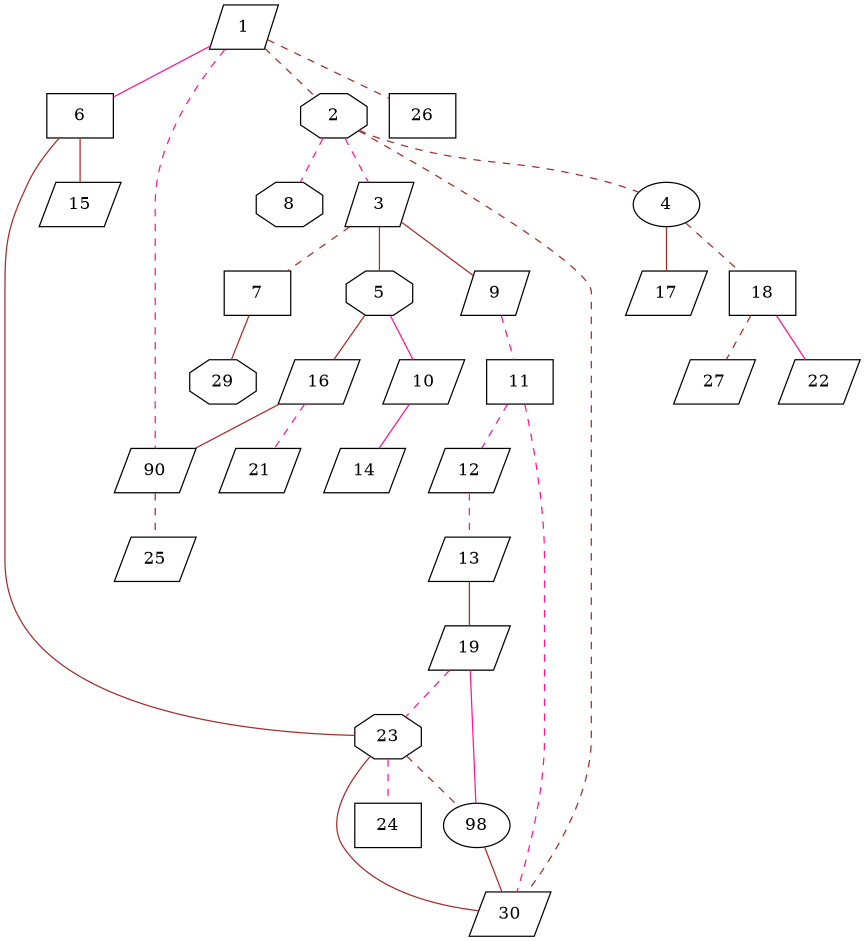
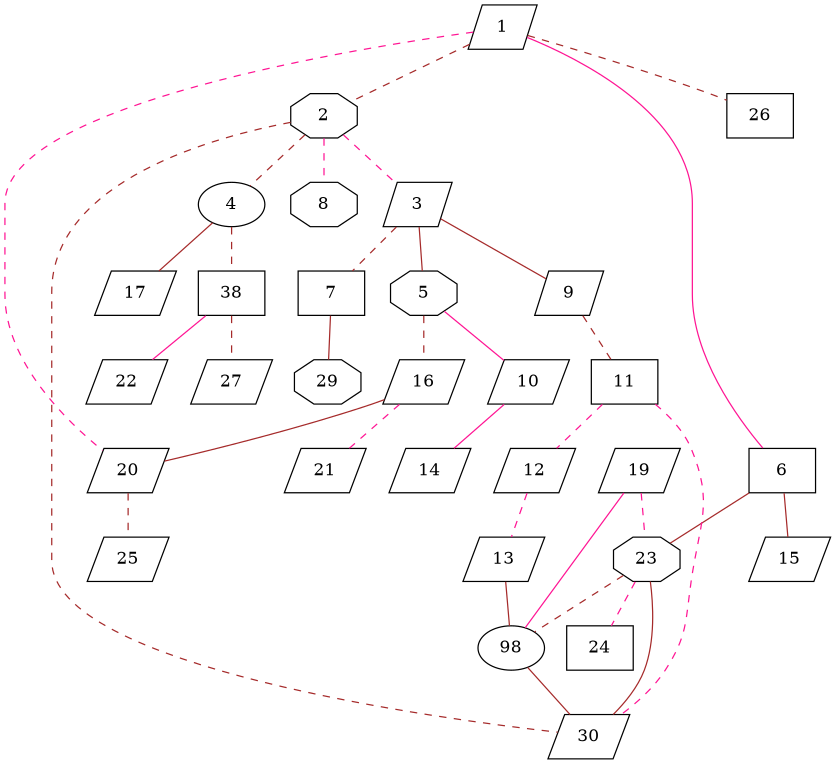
node "18": label "18" -> "38"
edge "5" -- "16": style solid -> dashed
edge "9" -- "11": color deeppink -> brown
node "90": label "90" -> "20"
edge "13" -- "19": now "13" -- "98"
